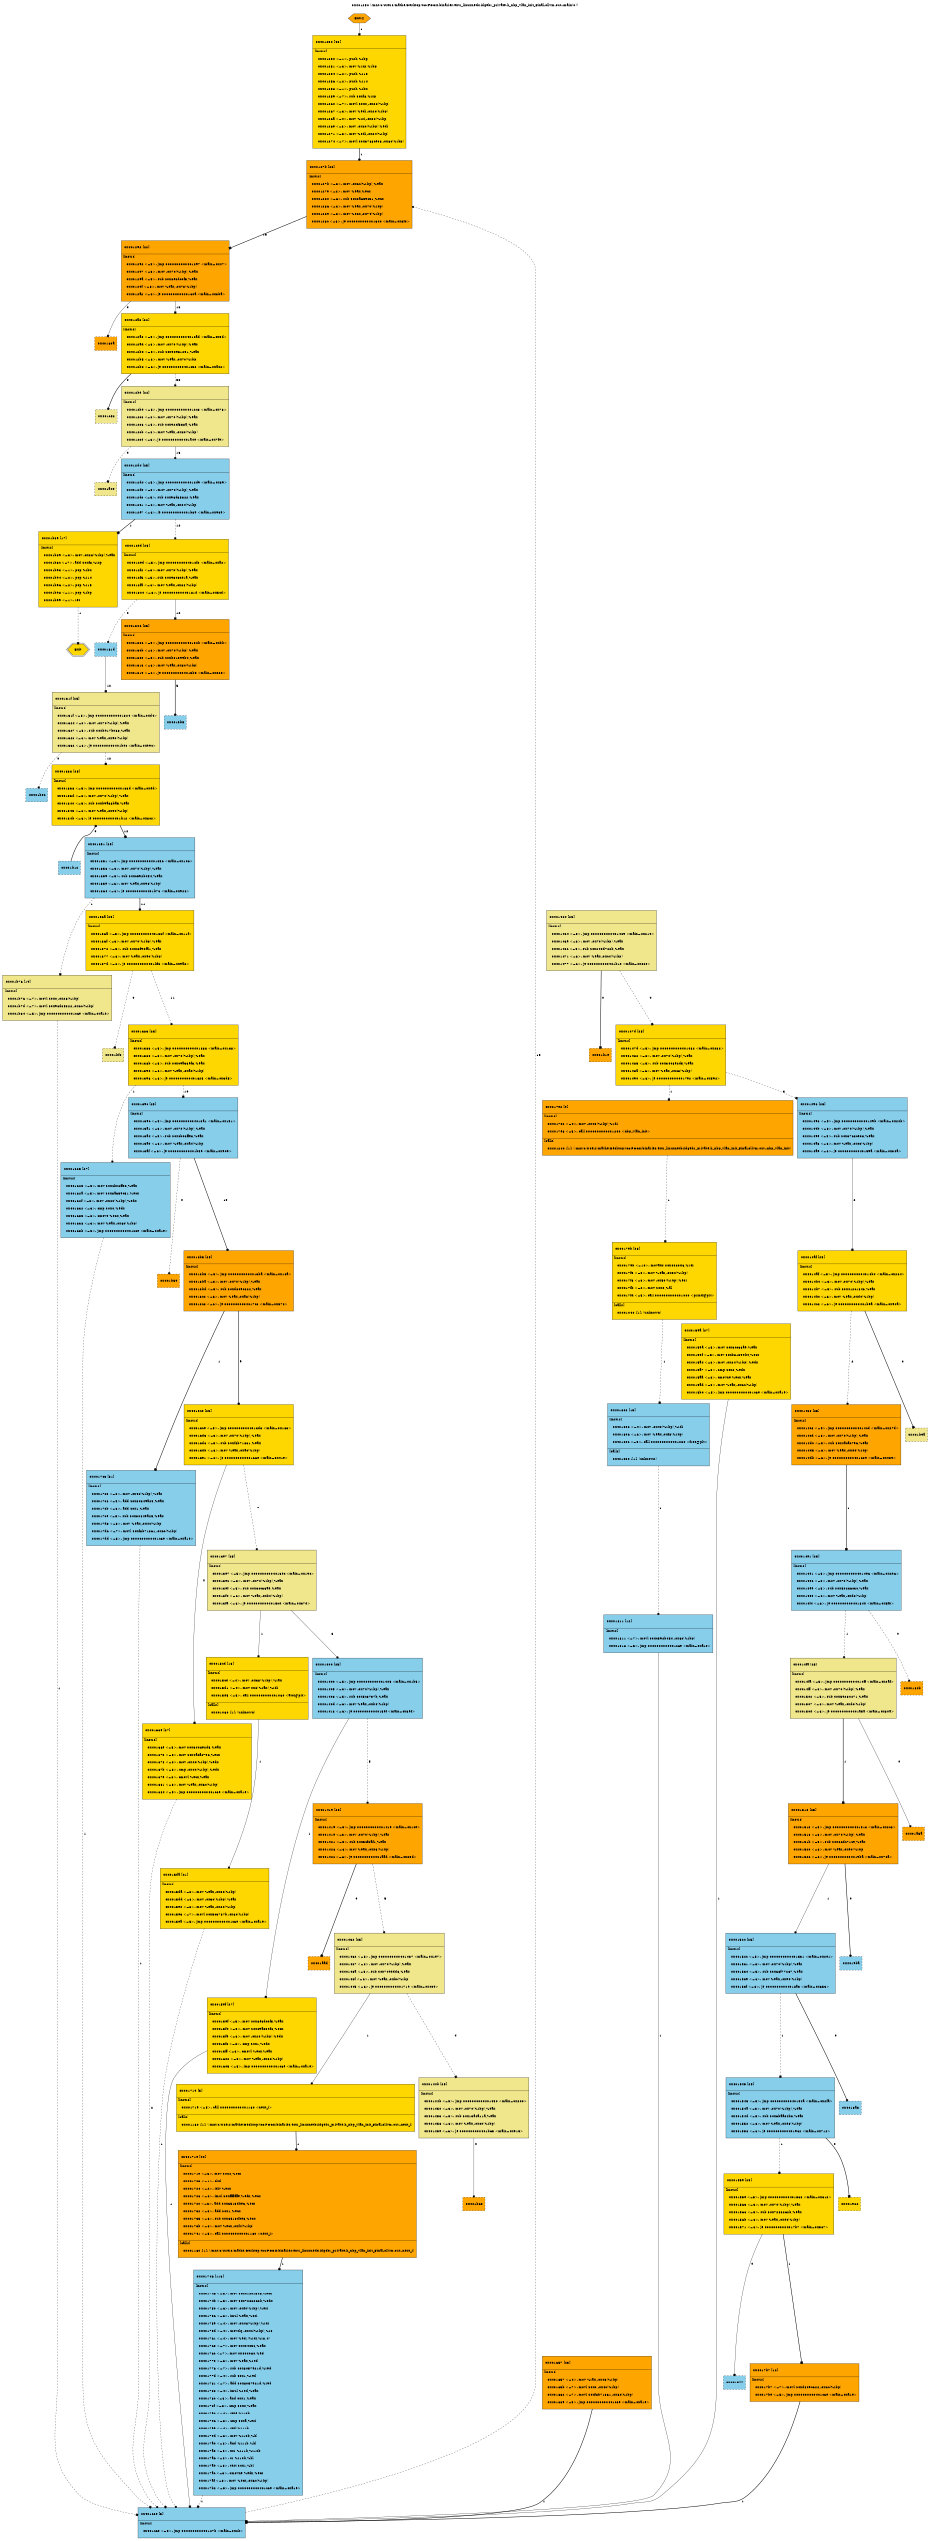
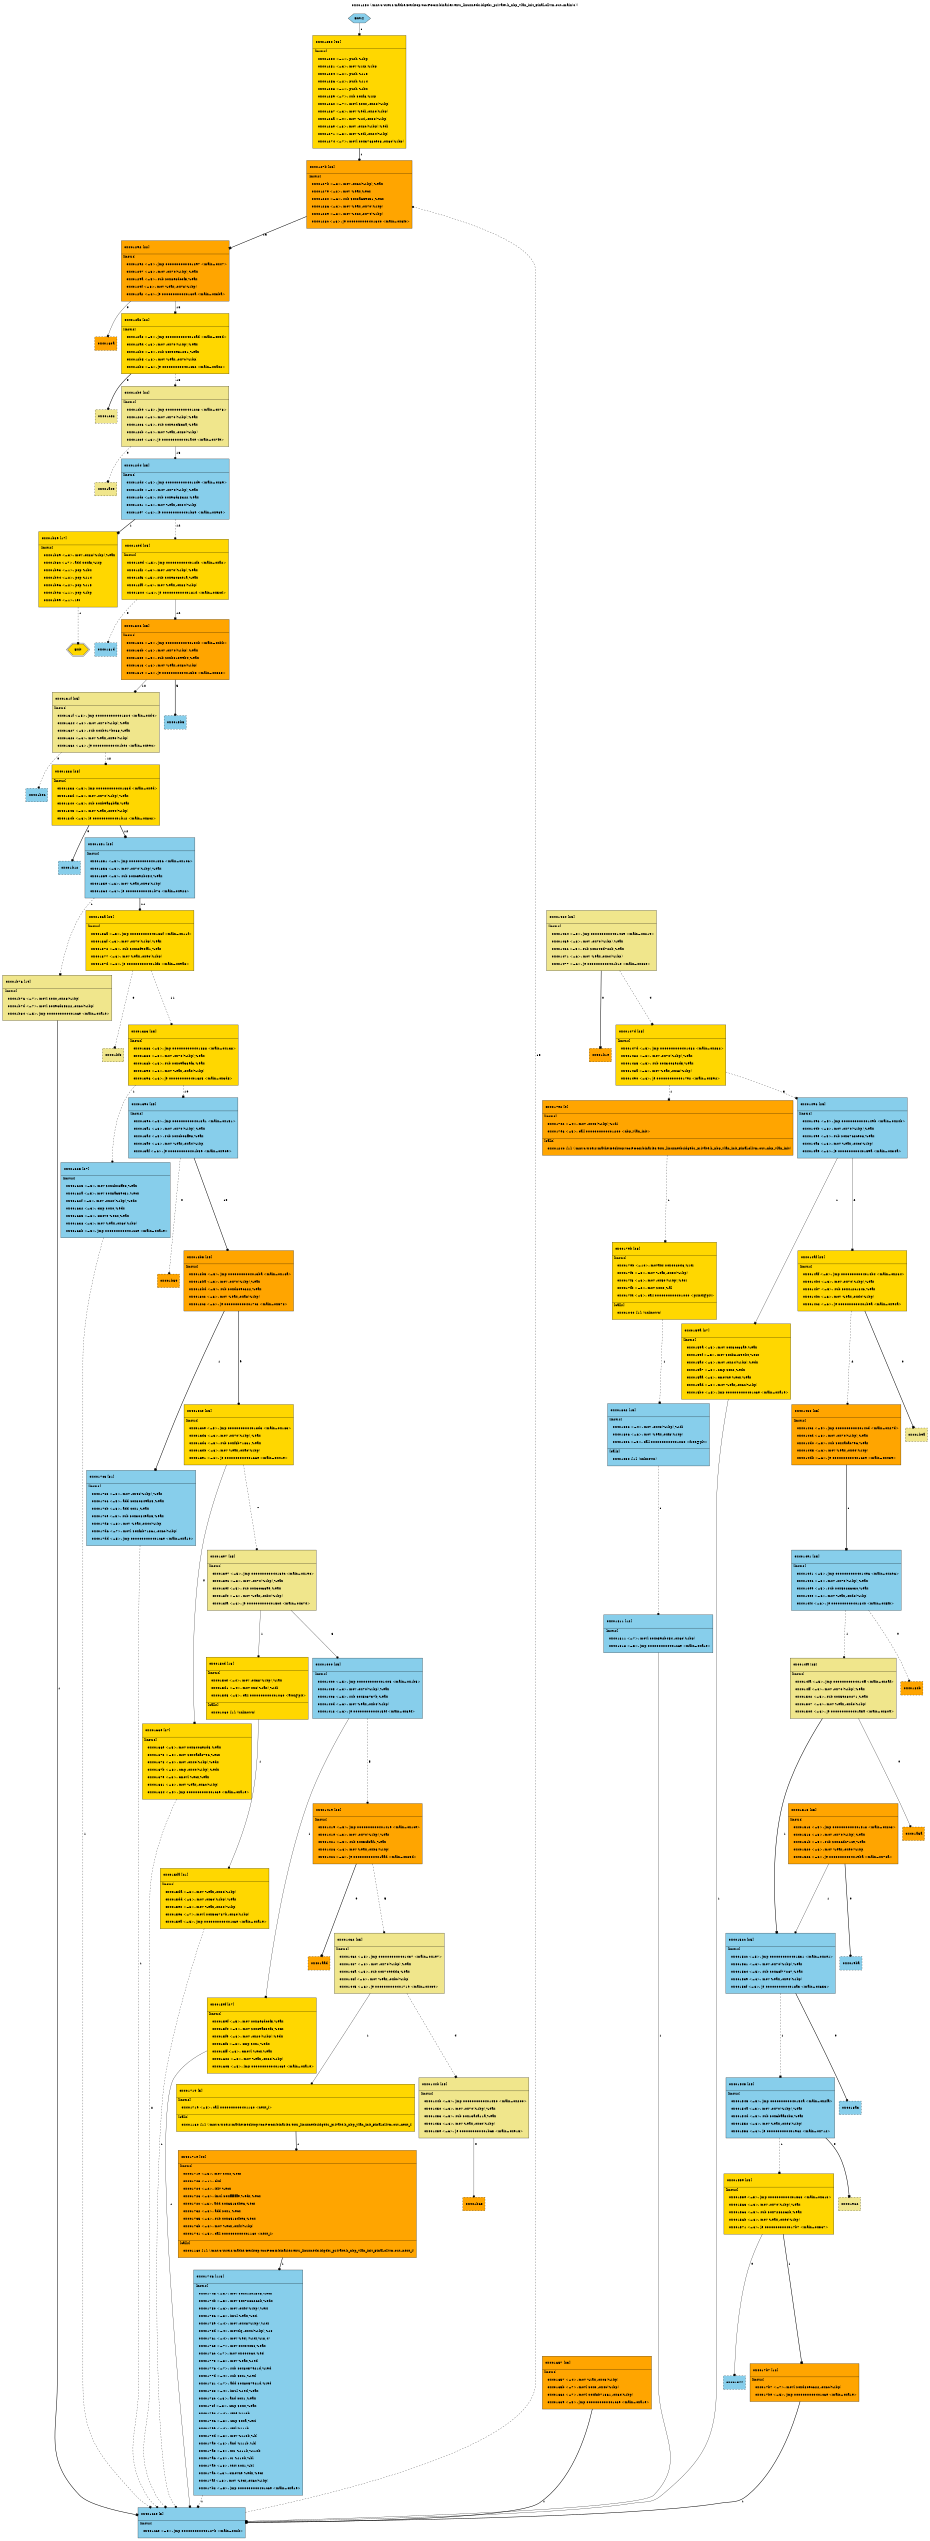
node "Entry": fillcolor orange -> skyblue
edge "0x4012a8 [22]" -> "0x4012be [22]": label " 53" -> " 13"
edge "0x40181d" -> "0x40131f [25]": now "0x401306 [25]" -> "0x40131f [25]"
edge "0x401b12" -> "0x401338 [25]": reversed
edge "0x401496 [25]" -> "0x40159a [27]": added, label "1"
edge "0x4014fa [25]" -> "0x401513 [25]": now "0x4014fa [25]" -> "0x40152c [25]"
edge "0x401b76 [19]" -> "0x401c6e [5]": style dashed -> bold
node "0x401962": fillcolor gold -> khaki
